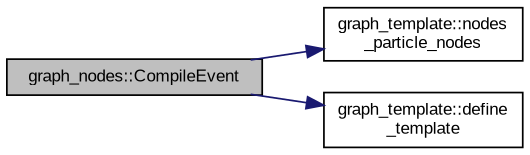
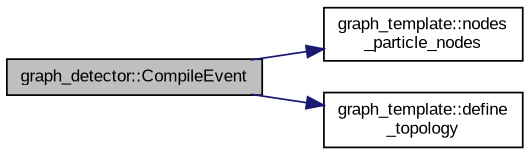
node "graph_nodes::CompileEvent": label "graph_nodes::CompileEvent" -> "graph_detector::CompileEvent"
node "graph_template::define _template": label "graph_template::define _template" -> "graph_template::define _topology"
